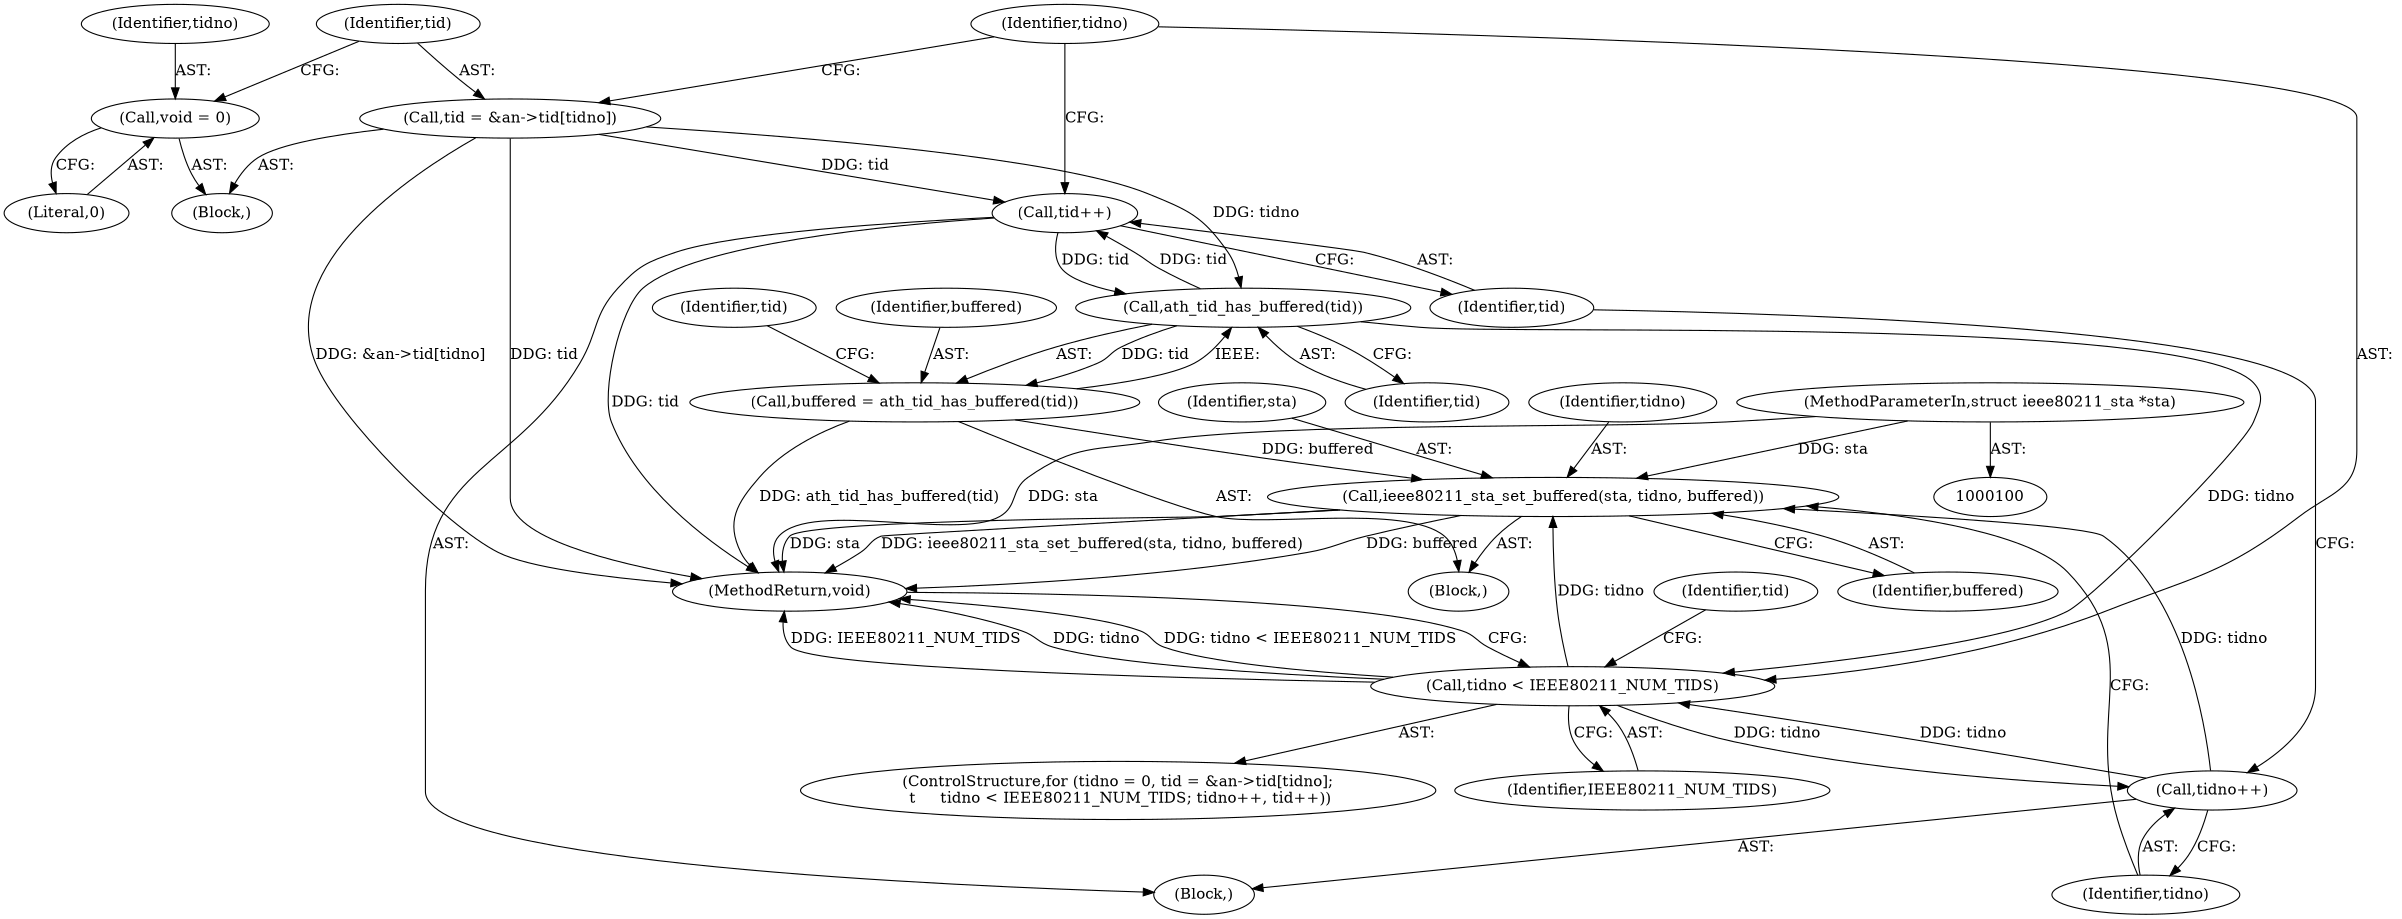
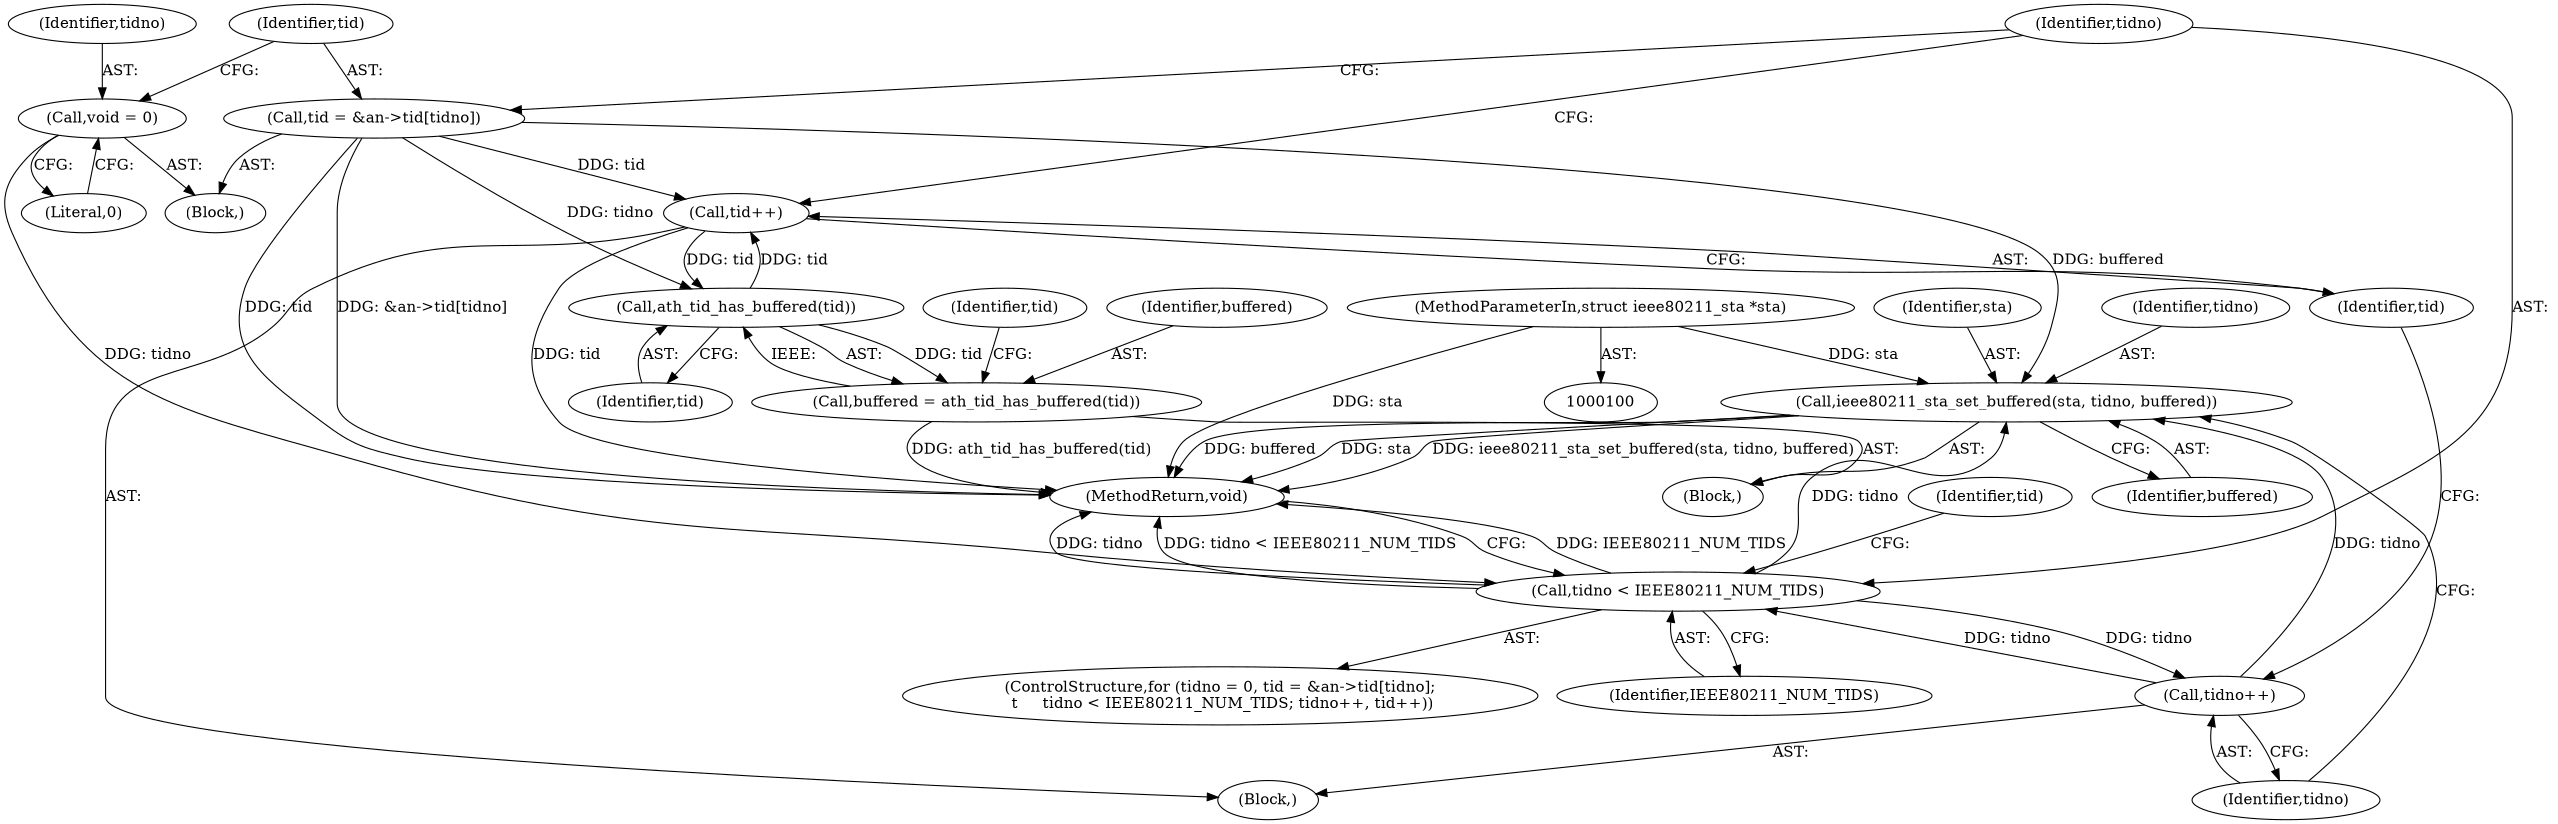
edge "(Literal,0)" -> "(Call,void = 0)": label "AST: " -> "CFG: "
edge "(Call,ath_tid_has_buffered(tid))" -> "(Call,tidno < IEEE80211_NUM_TIDS)": now "(Call,void = 0)" -> "(Call,tidno < IEEE80211_NUM_TIDS)"
edge "(Call,buffered = ath_tid_has_buffered(tid))" -> "(Call,ieee80211_sta_set_buffered(sta, tidno, buffered))": now "(Call,tid = &an->tid[tidno])" -> "(Call,ieee80211_sta_set_buffered(sta, tidno, buffered))"
